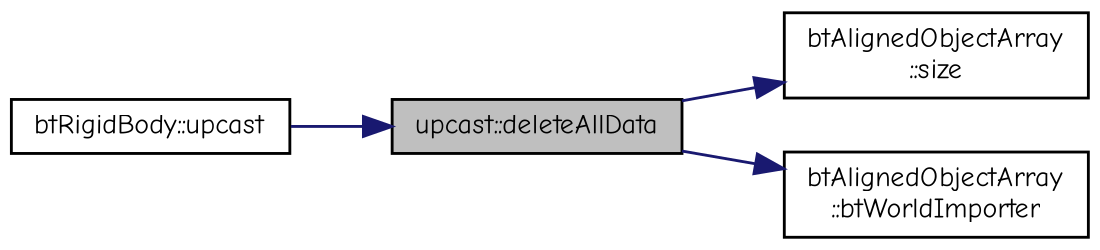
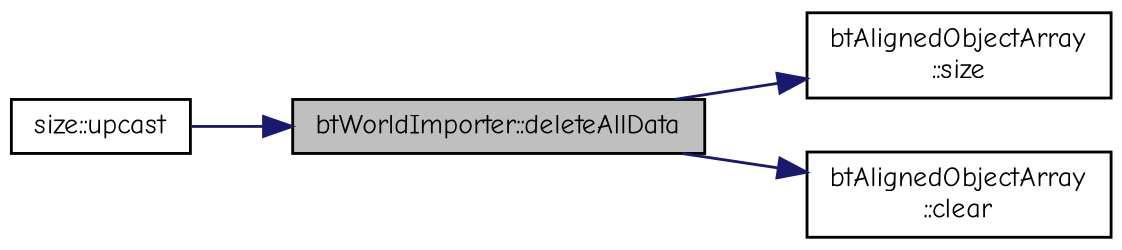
node "btRigidBody::upcast": label "btRigidBody::upcast" -> "size::upcast"
node "upcast::deleteAllData": label "upcast::deleteAllData" -> "btWorldImporter::deleteAllData"
node "btAlignedObjectArray ::btWorldImporter": label "btAlignedObjectArray ::btWorldImporter" -> "btAlignedObjectArray ::clear"
